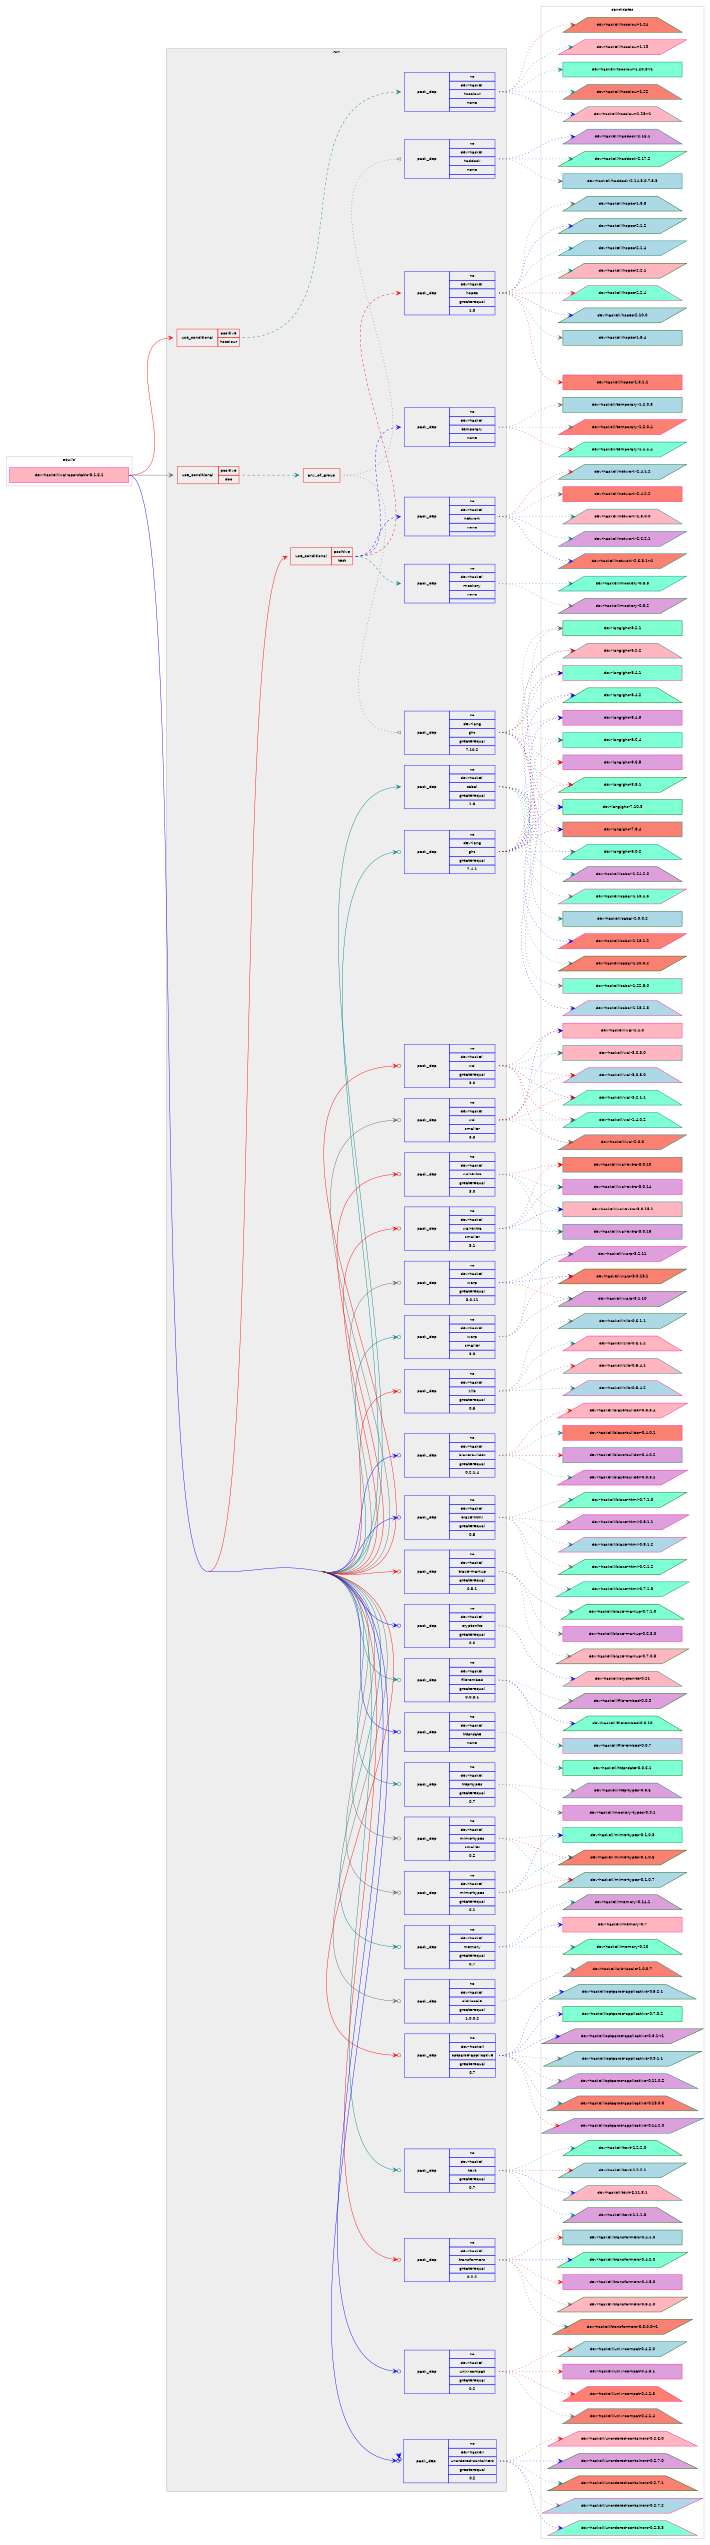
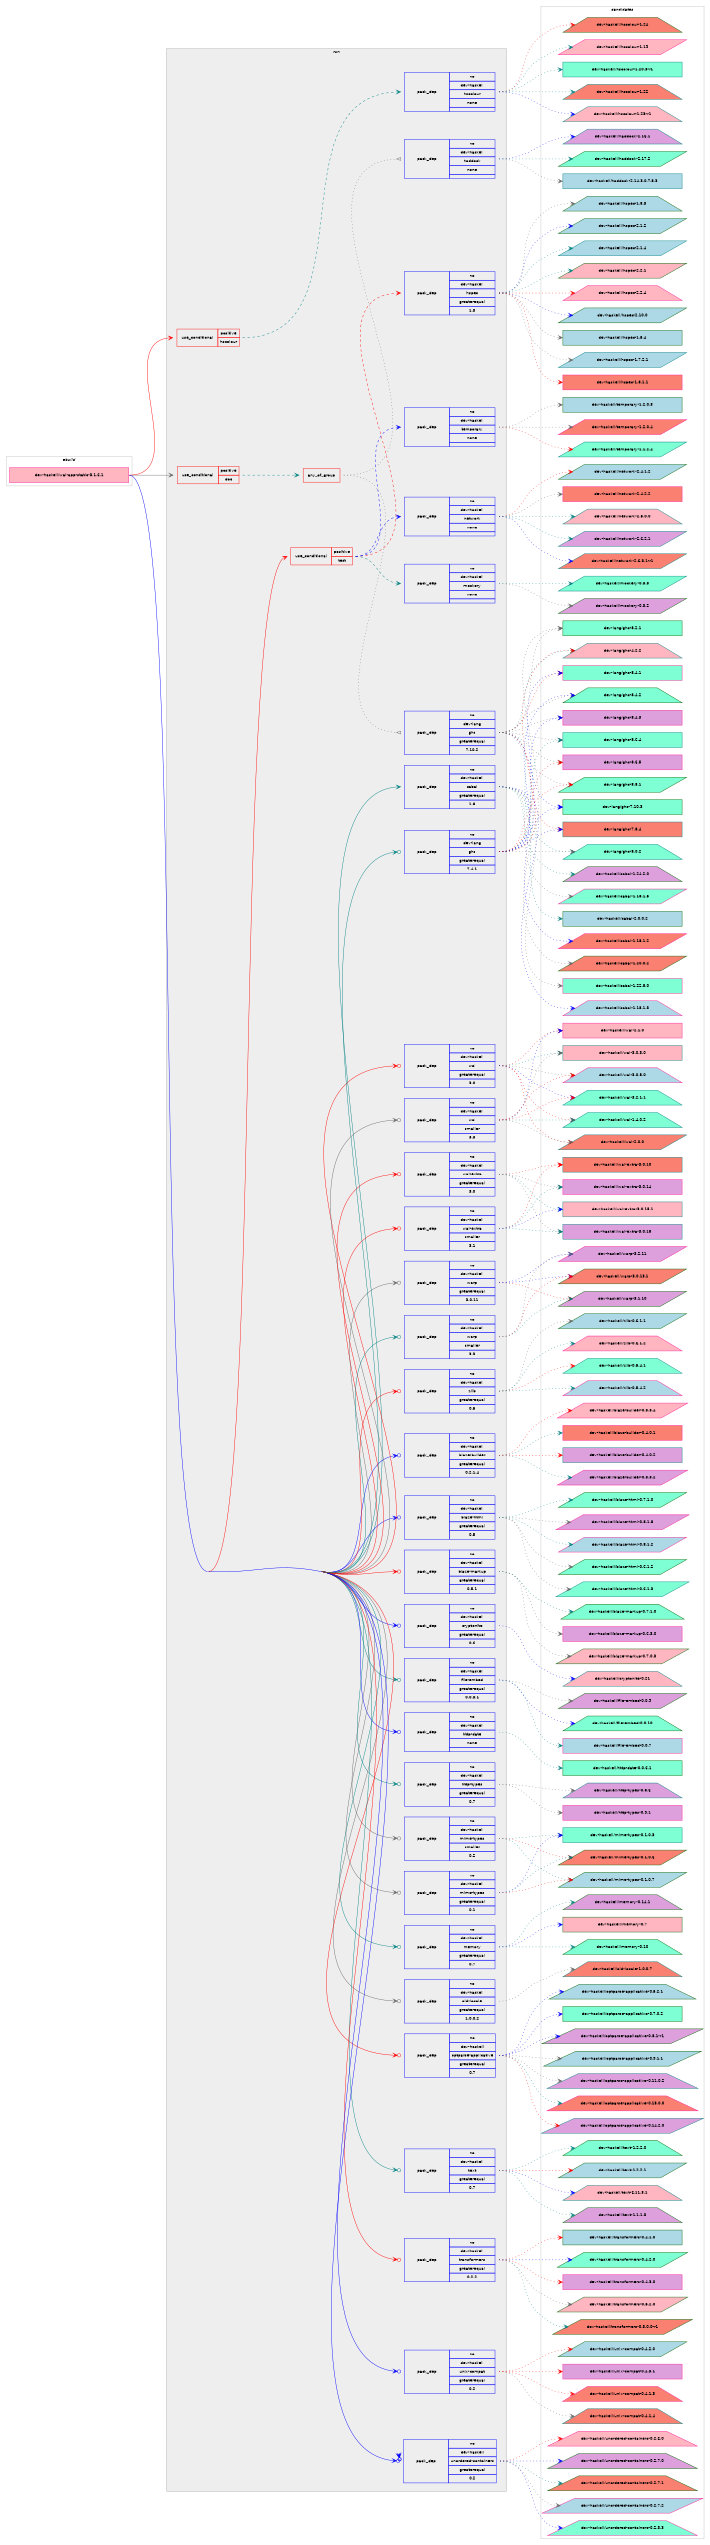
node "dev-haskell/hspec-2.2.4": fillcolor aquamarine -> lightpink
node "dev-haskell/hspec-1.7.2.1": added
node "dev-lang/ghc-8.2.2": label "dev-lang/ghc-8.2.2" -> "dev-lang/ghc-4.2.2"
node "dev-haskell/zlib-0.5.4.1": fillcolor lightpink -> aquamarine
node "dev-haskell/blaze-html-0.8.1.1": label "dev-haskell/blaze-html-0.8.1.1" -> "dev-haskell/blaze-html-0.8.1.8"
node "dev-haskell/blaze-html-0.7.1.3": label "dev-haskell/blaze-html-0.7.1.3" -> "dev-haskell/blaze-html-0.6.1.3"
node "dev-haskell/mockery-types-0.9.1": label "dev-haskell/mockery-types-0.9.1" -> "dev-haskell/http-types-0.9.1"
node "dev-haskell/memory-0.7": color deeppink -> darkgreen
node "dev-haskell/optparse-applicative-0.13.0.0": color teal -> deeppink
